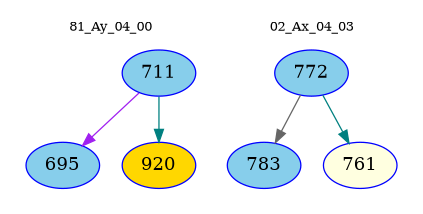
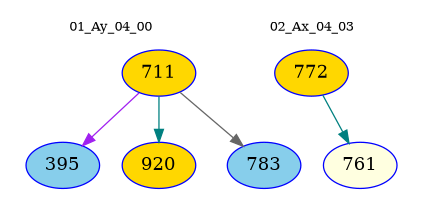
cluster "81_Ay_04_00": label "81_Ay_04_00" -> "01_Ay_04_00"
node "711": fillcolor skyblue -> gold
node "772": fillcolor skyblue -> gold
edge "772" -> "783": now "711" -> "783"
node "695": label "695" -> "395"
